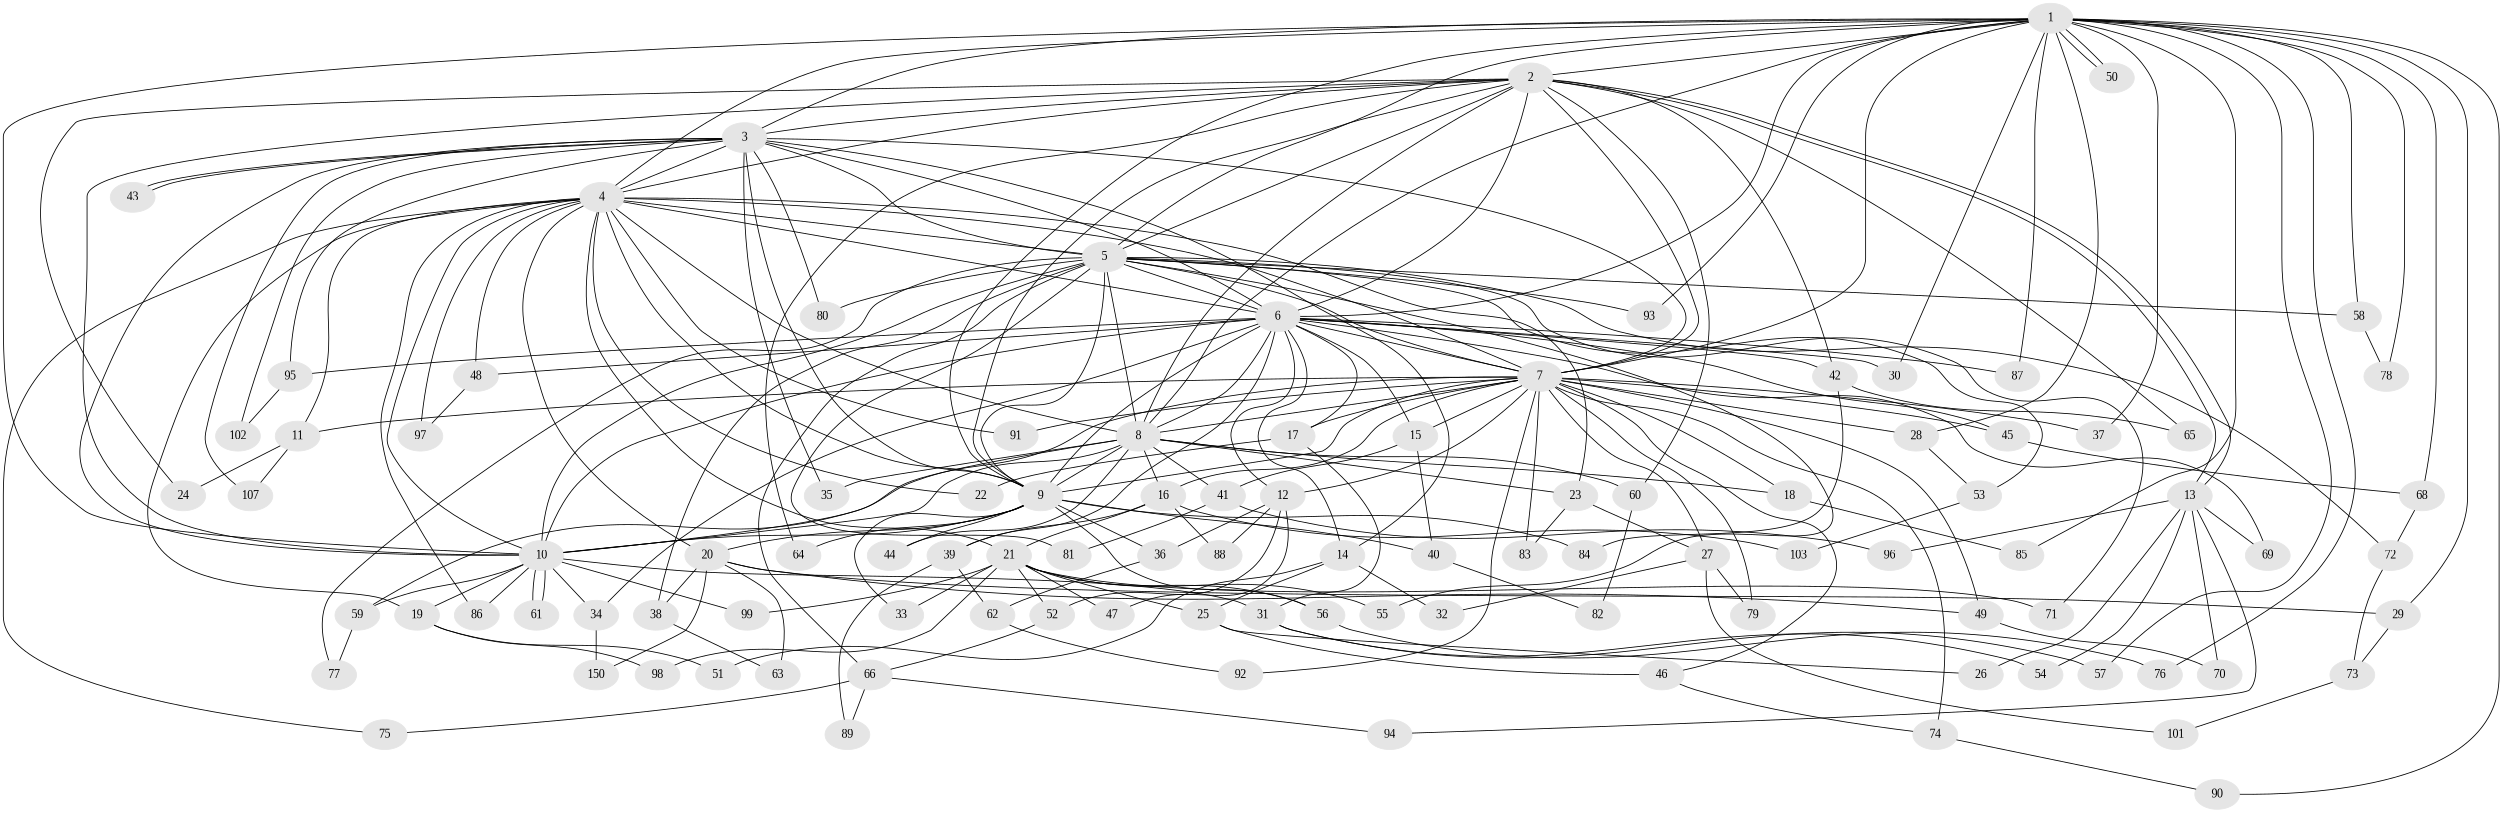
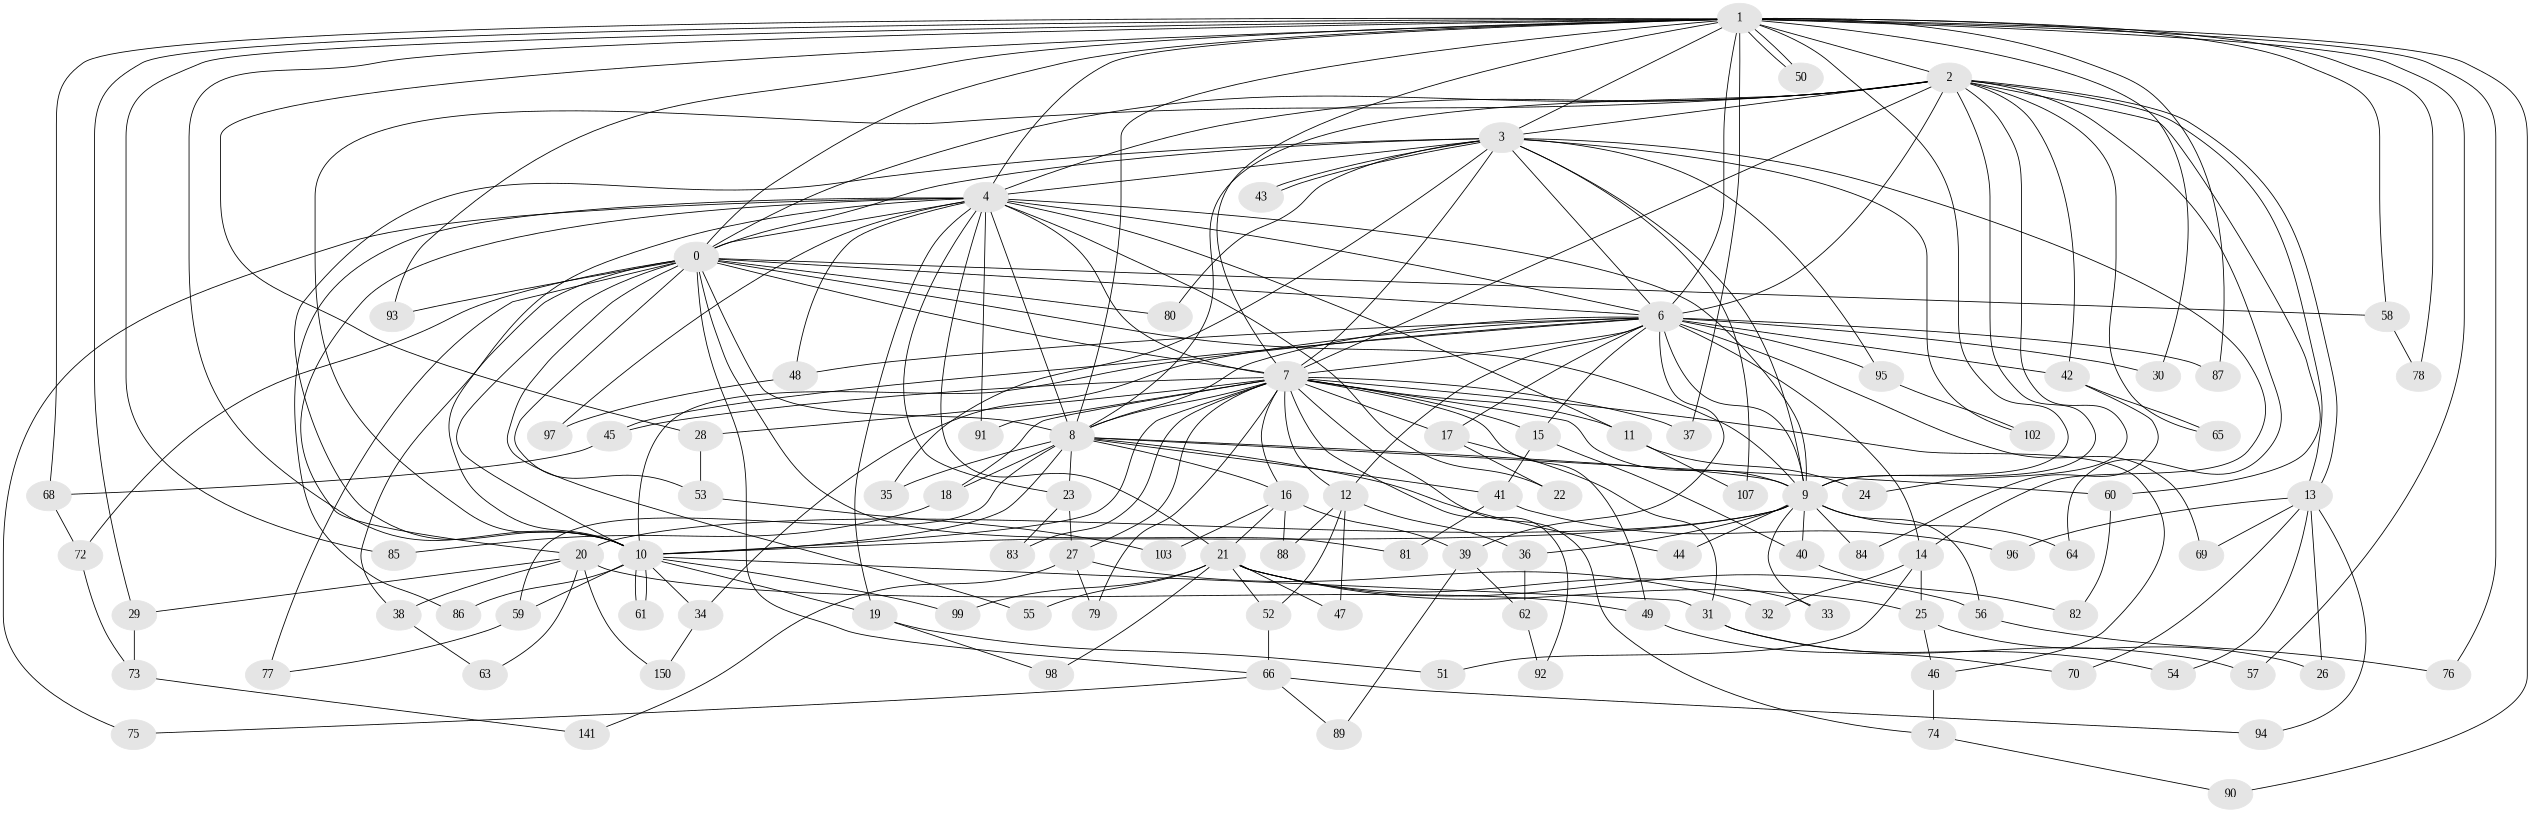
node "5": label "5" -> "0"
node "71": removed
node "101": label "101" -> "141"
